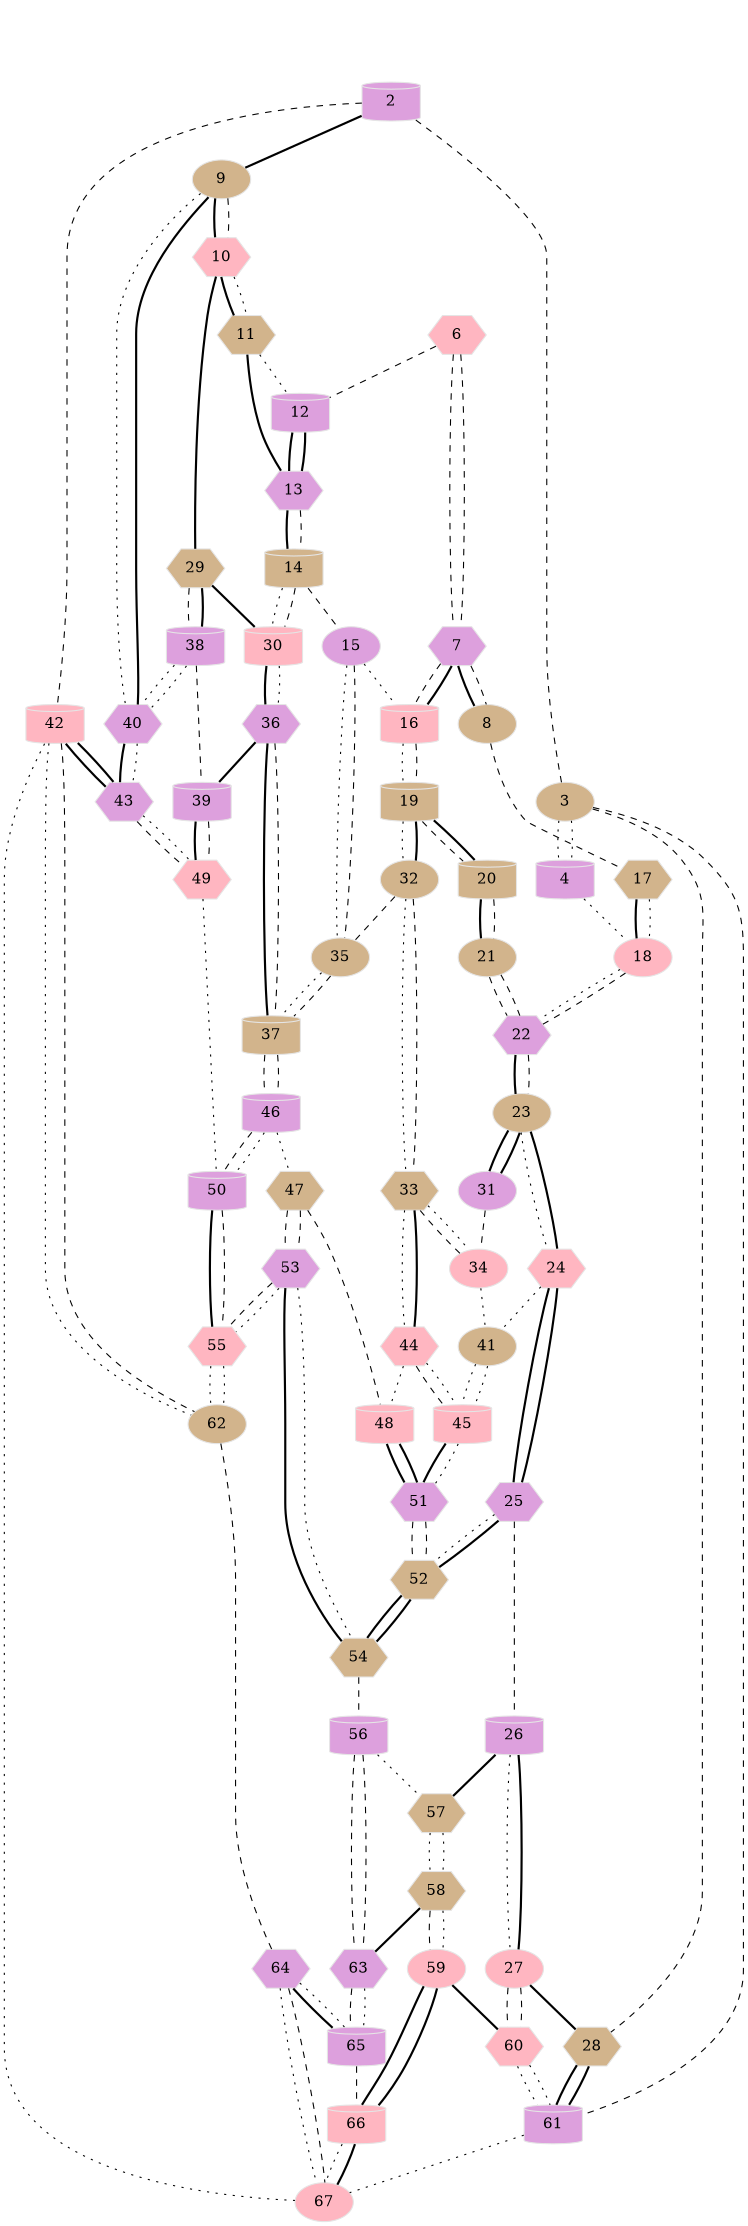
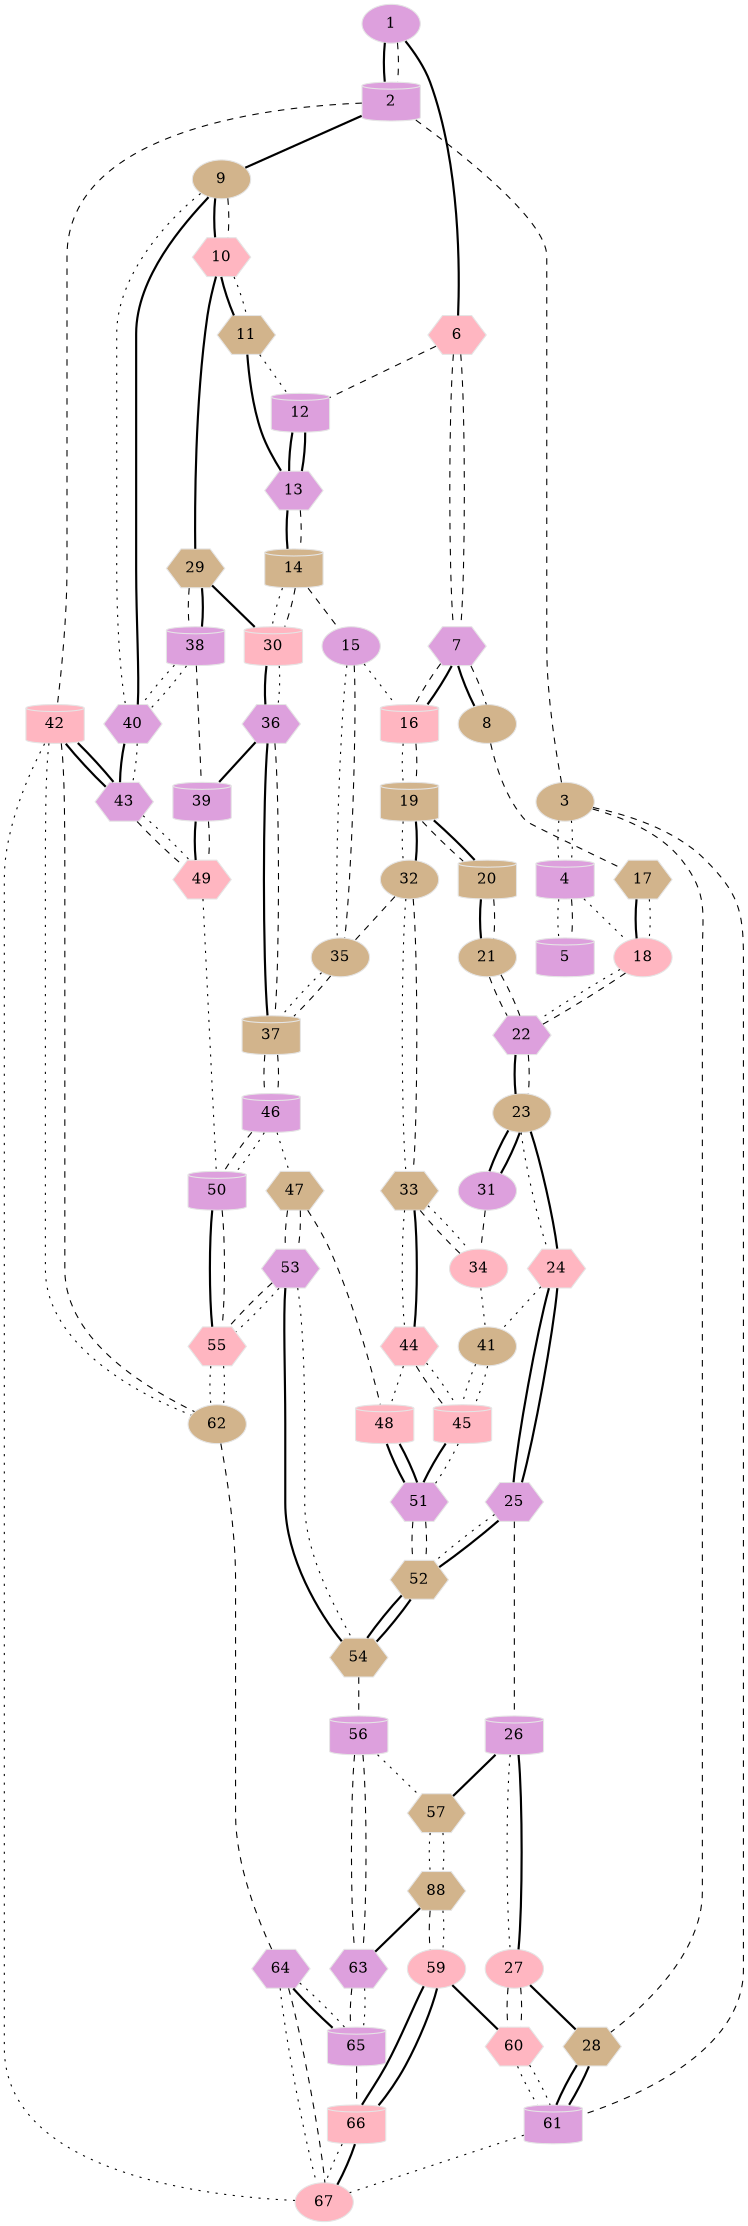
node "1": added
node "5": added
node "58": label "58" -> "88"
